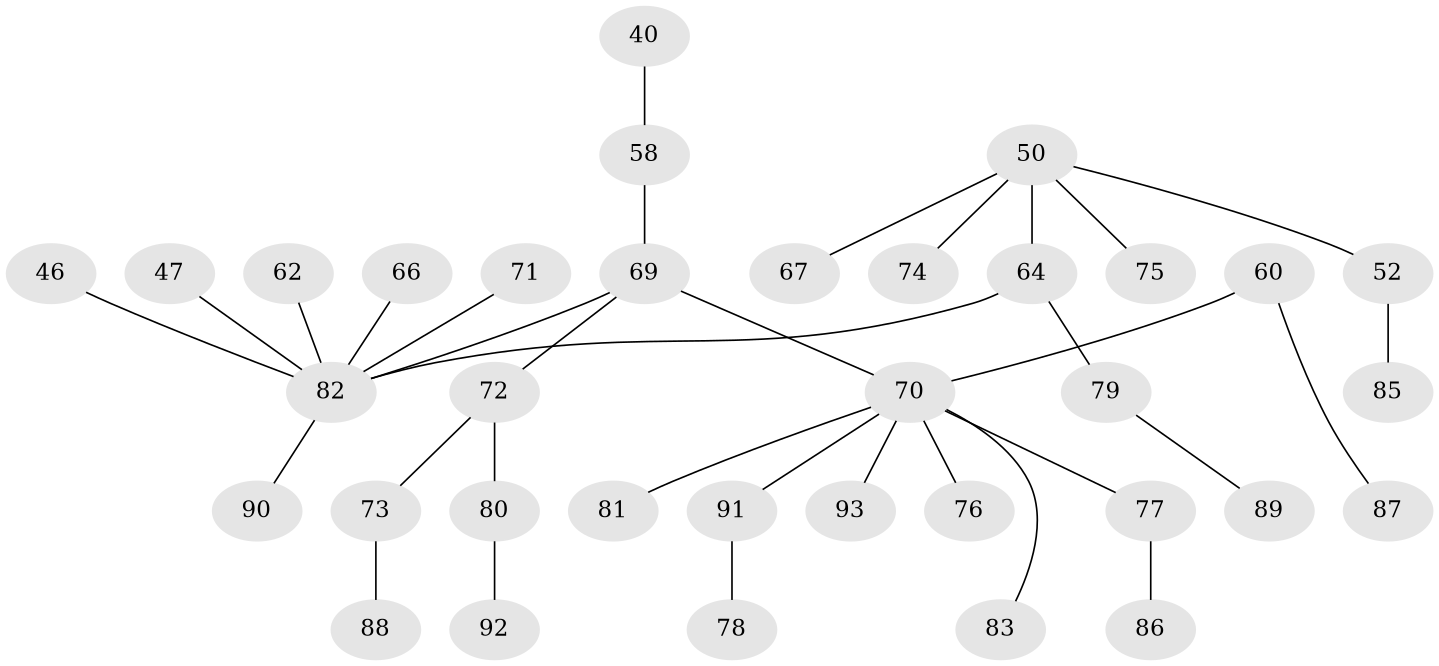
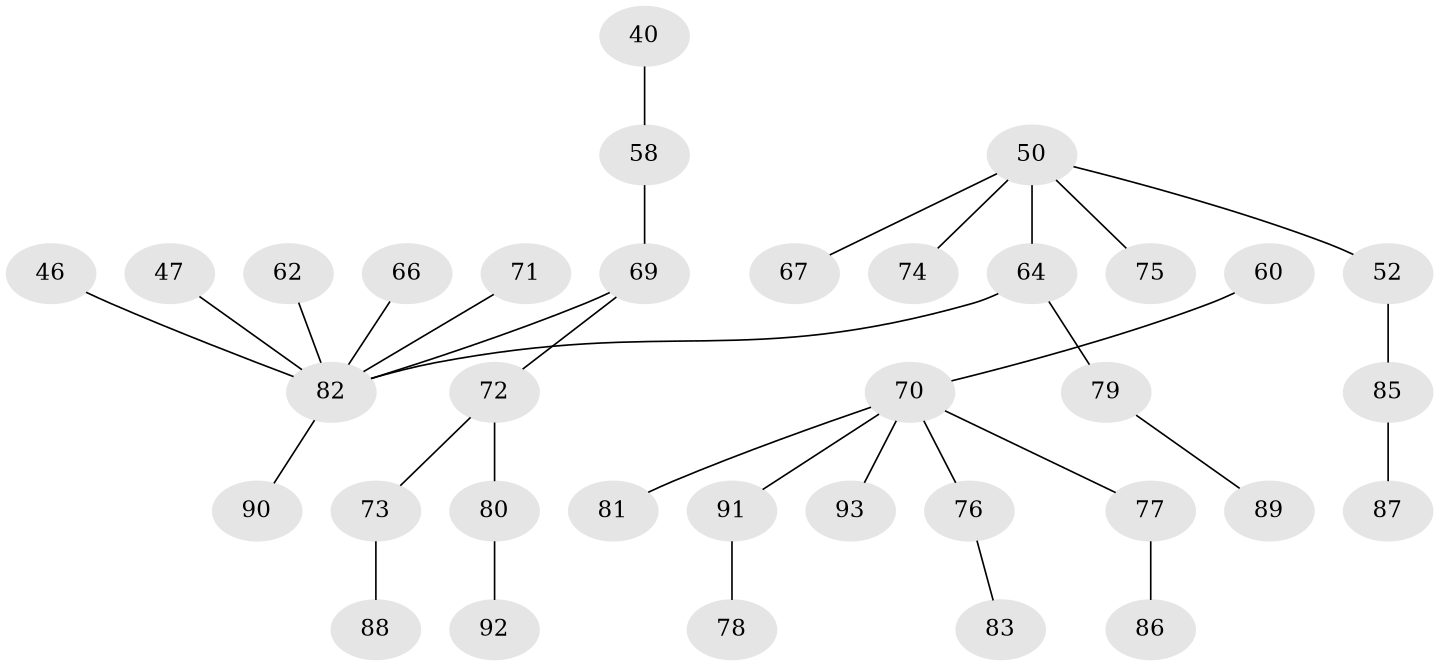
edge "69" -- "70": removed
edge "60" -- "87": now "85" -- "87"
edge "70" -- "83": now "76" -- "83"
